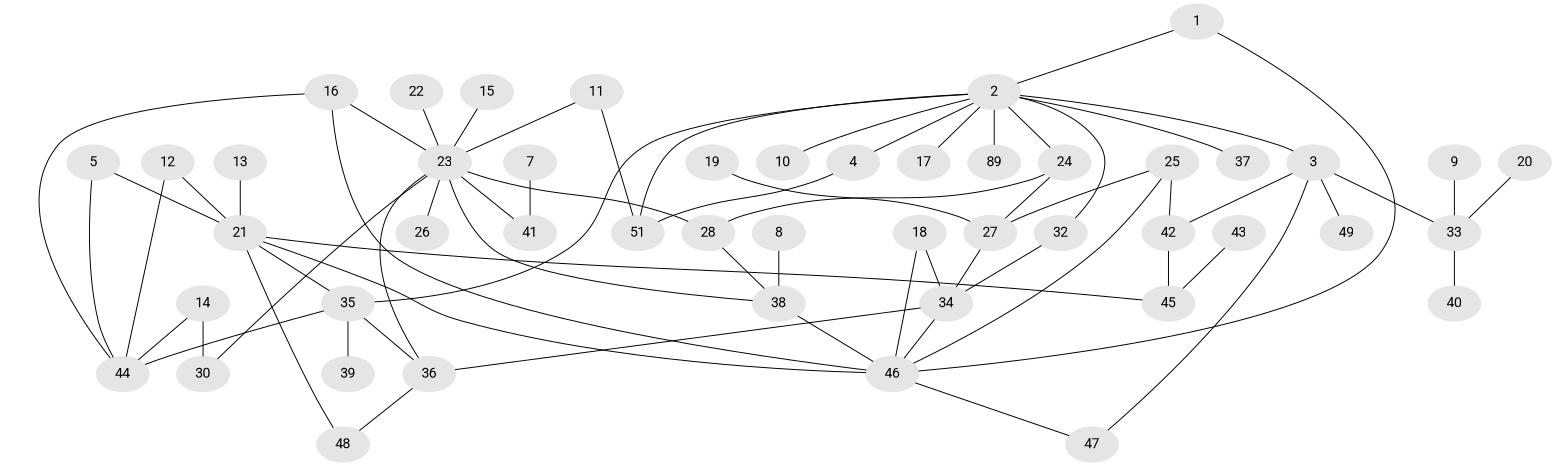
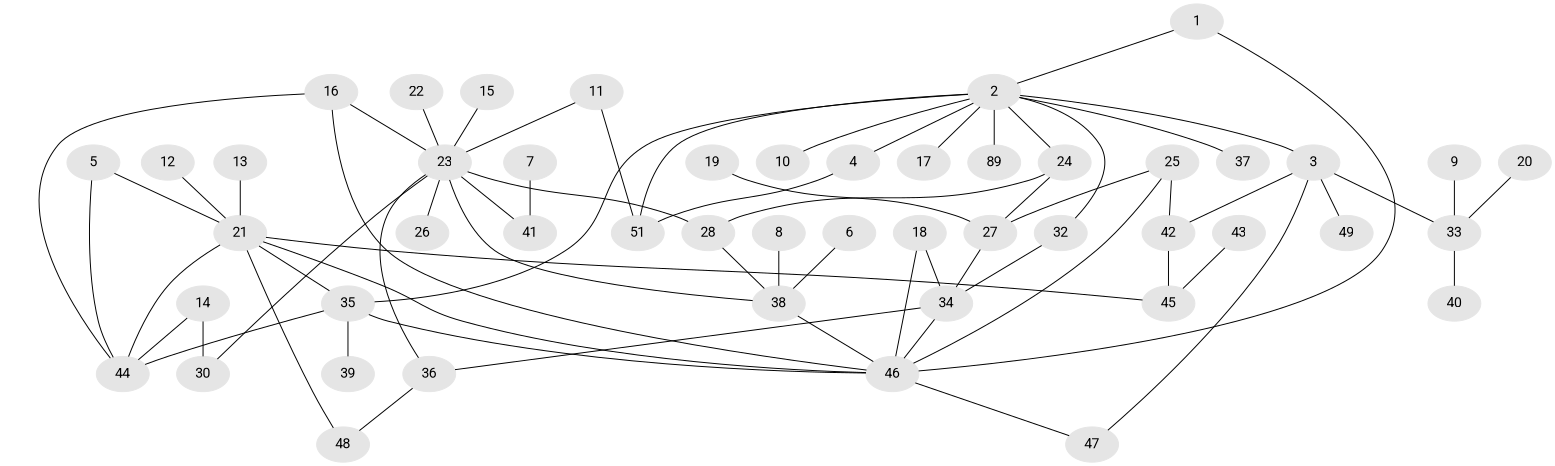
node "6": added
edge "12" -- "44": now "21" -- "44"
edge "35" -- "36": now "35" -- "46"
